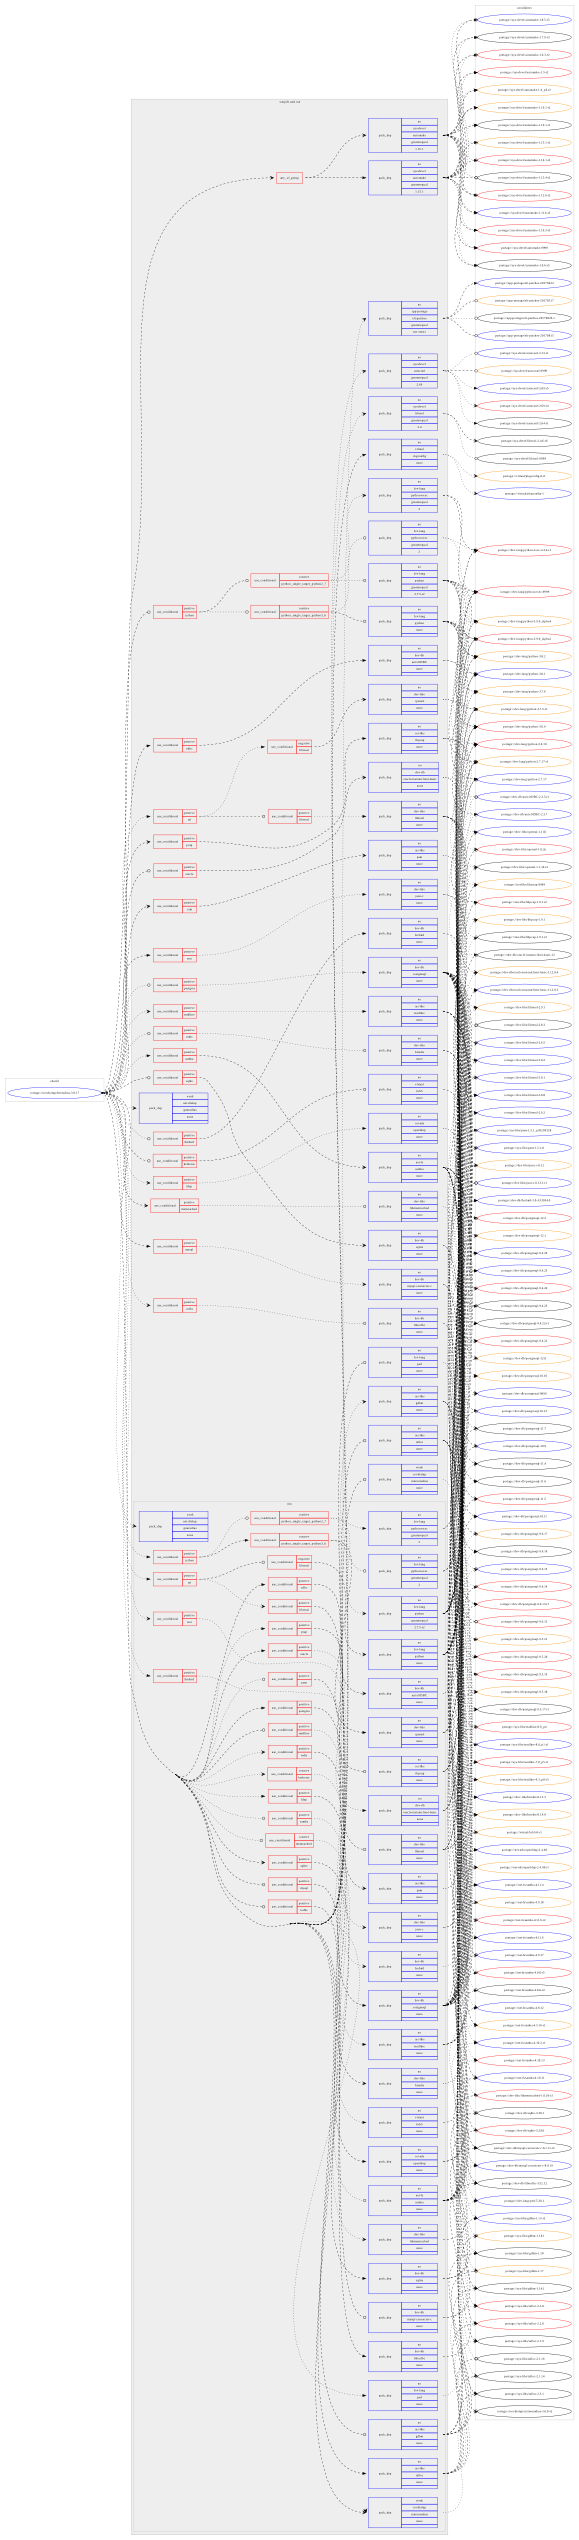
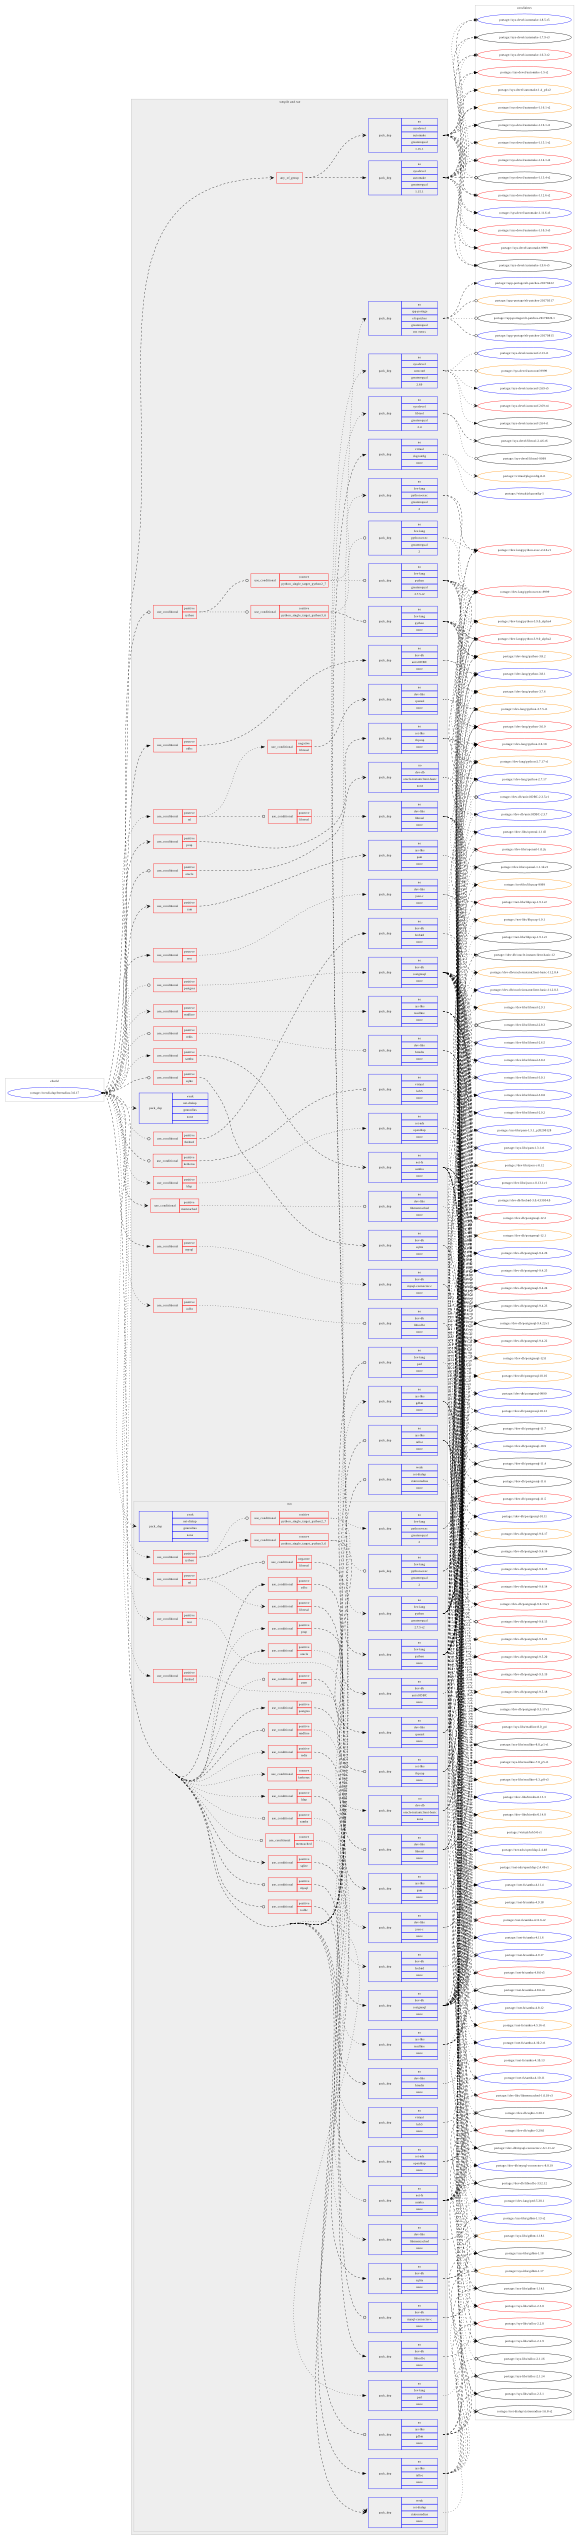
node "portage://sys-libs/readline-8.0_p1-r1": color blue -> black
